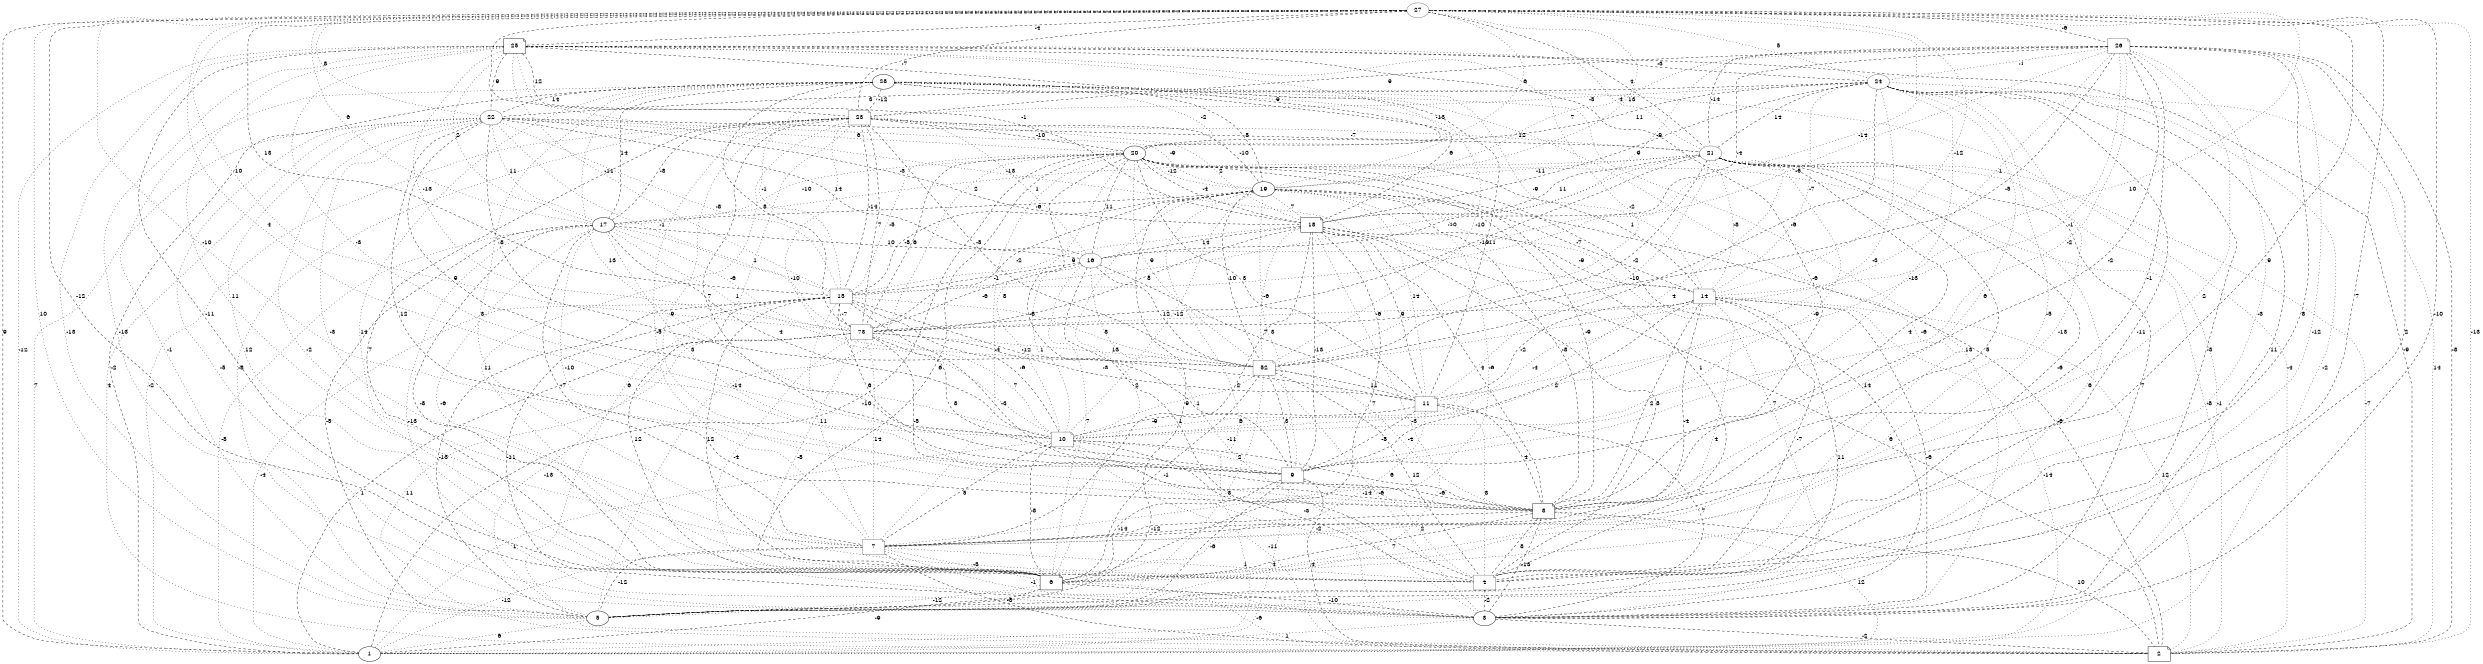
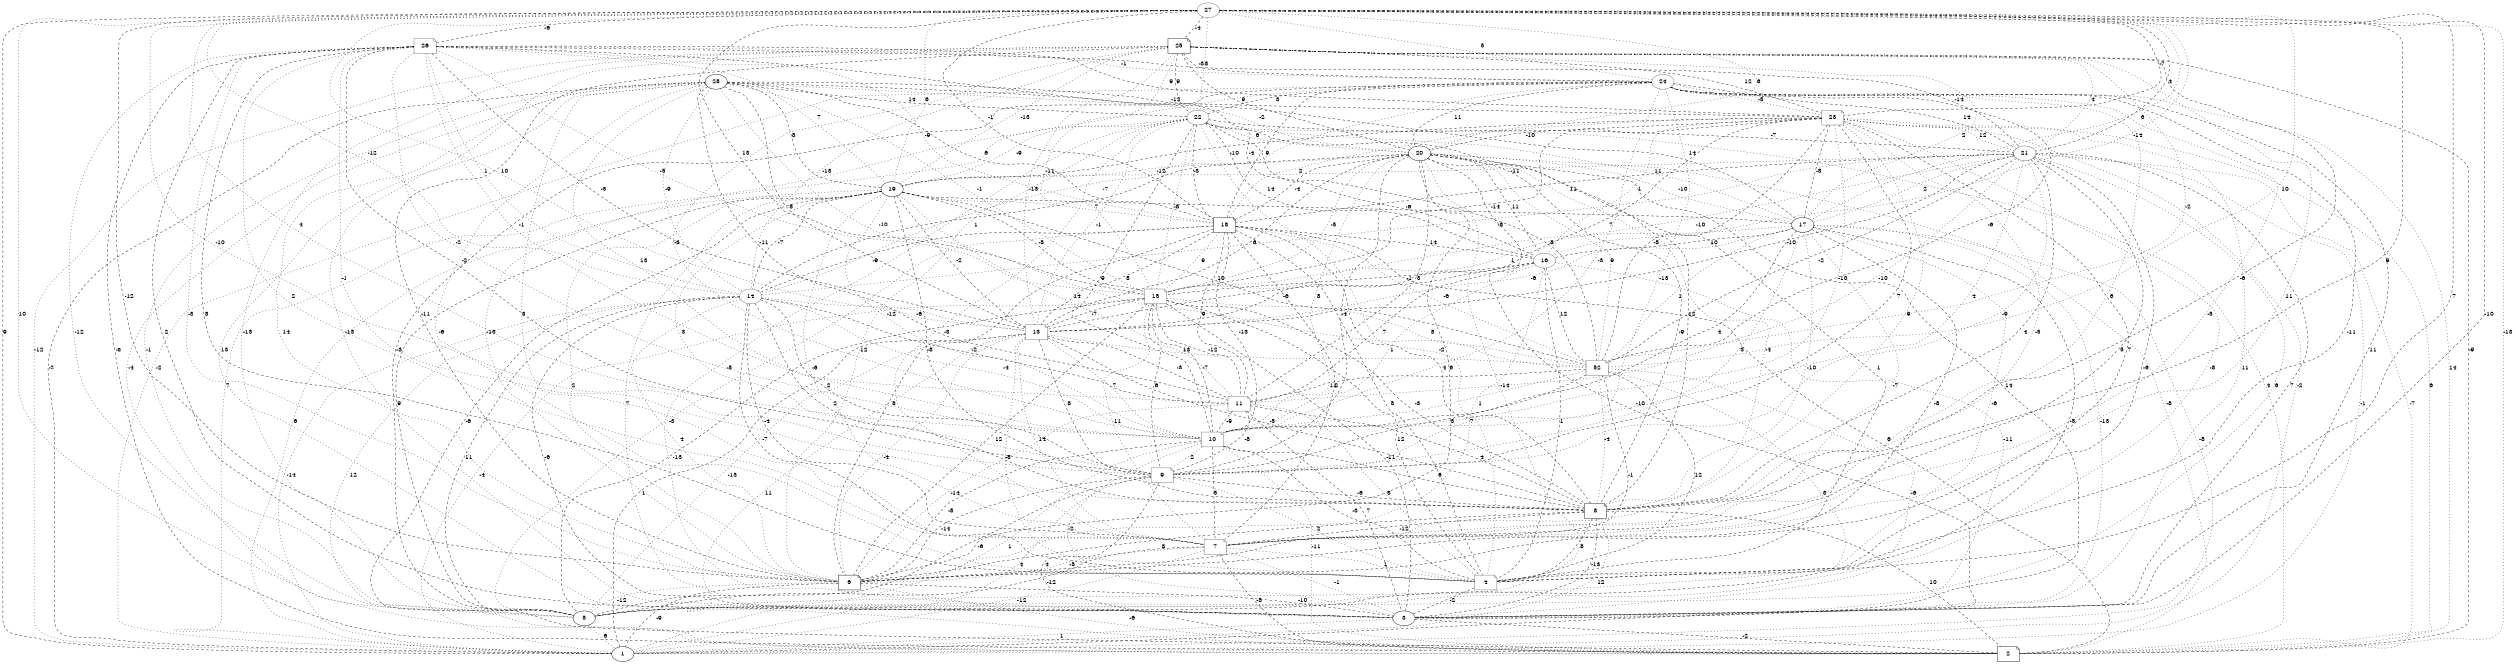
edge "27" -- "19": label "13" -> "6"
node "14": shape note -> ellipse
edge "20" -- "9": label "-8" -> "-4"
node "73": label "73" -> "13"
edge "18" -- "9": now "18" -- "10"
edge "15" -- "10": label "-6" -> "-7"
edge "18" -- "6": label "7" -> "8"
edge "26" -- "8": style dashed -> dotted
edge "17" -- "7": style dashed -> dotted
edge "8" -- "6": label "7" -> "8"
